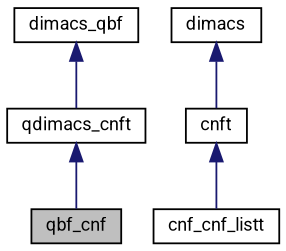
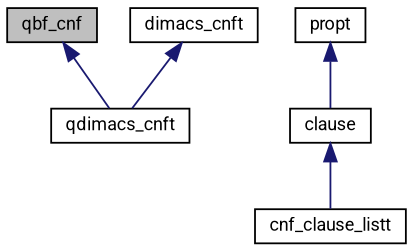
node "dimacs_qbf": label "dimacs_qbf" -> "dimacs_cnft"
node "dimacs": label "dimacs" -> "propt"
node "cnft": label "cnft" -> "clause"
edge "qbf_cnf" -> "qdimacs_cnft": reversed
node "cnf_cnf_listt": label "cnf_cnf_listt" -> "cnf_clause_listt"
